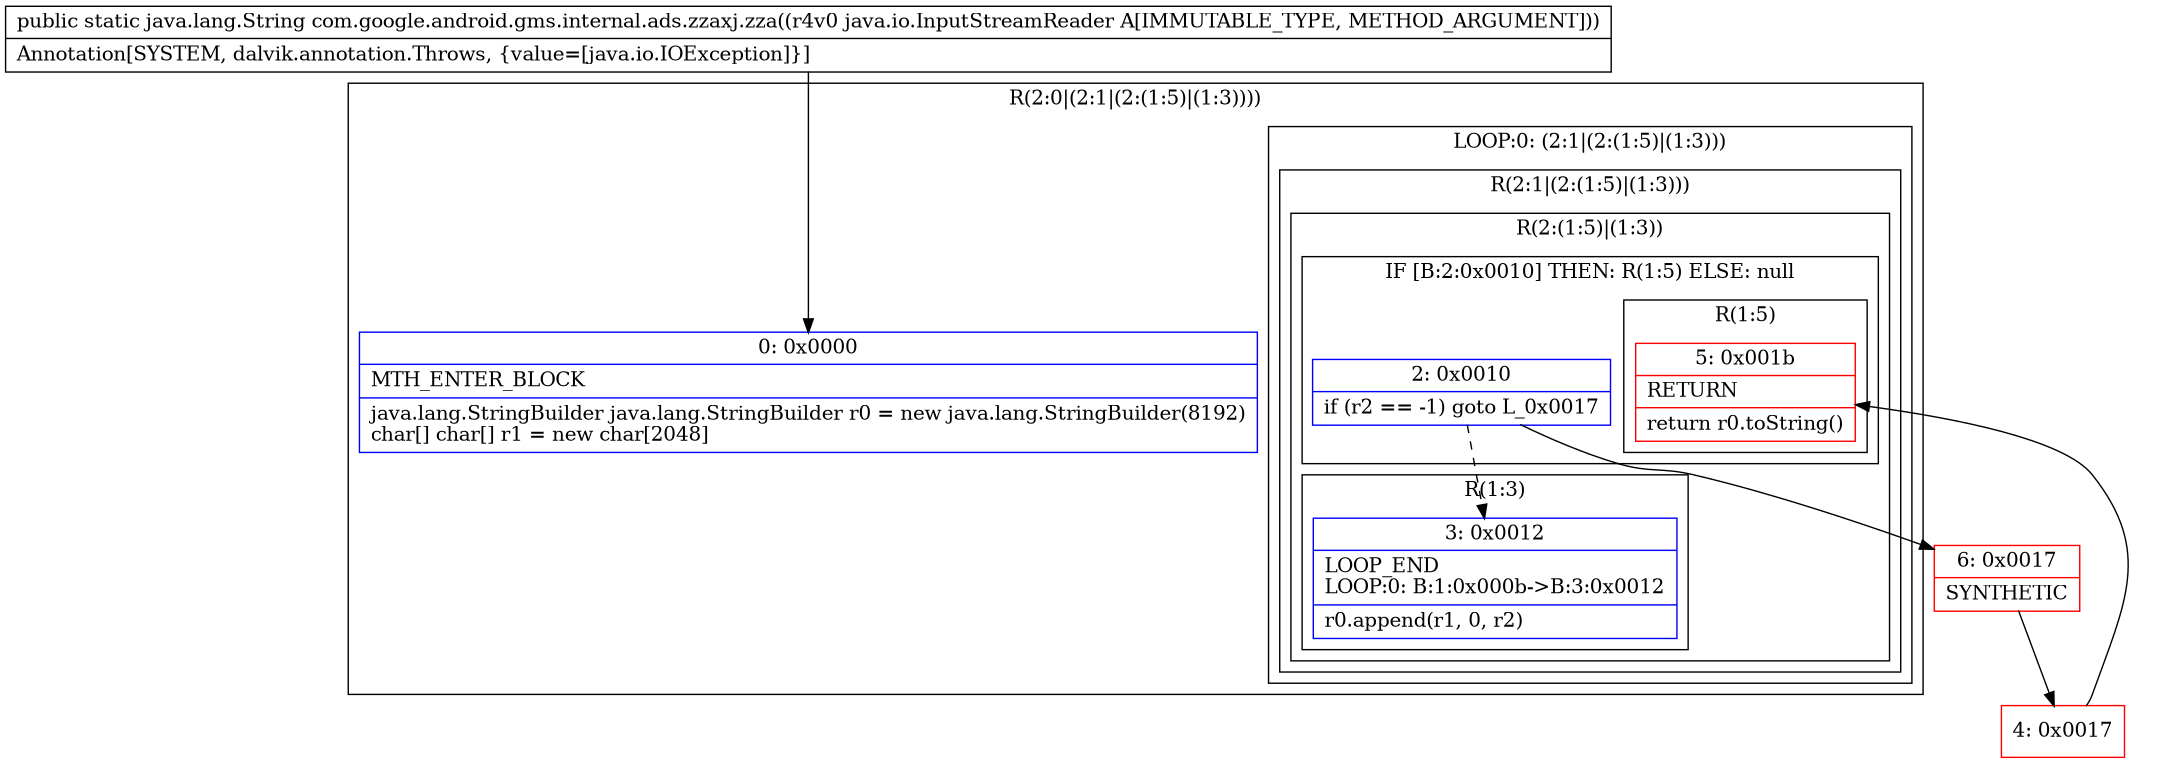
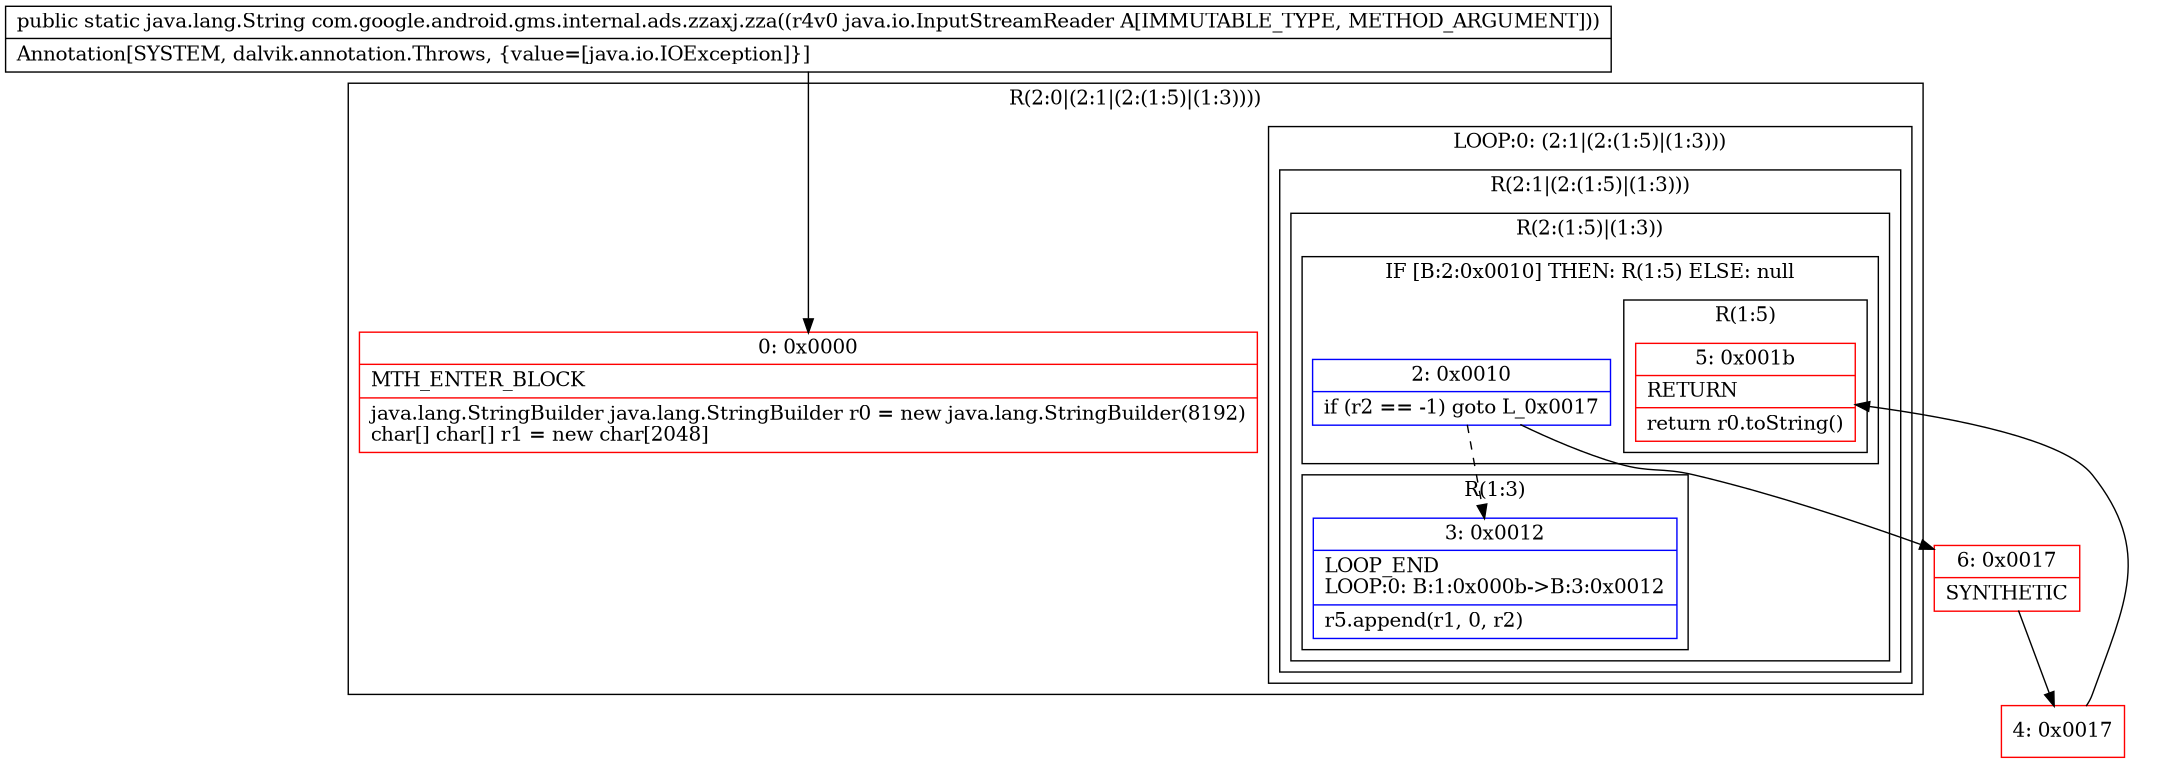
node "0: 0x0000": color blue -> red
node "3: 0x0012": text "r0.append(r1, 0, r2)" -> "r5.append(r1, 0, r2)"
